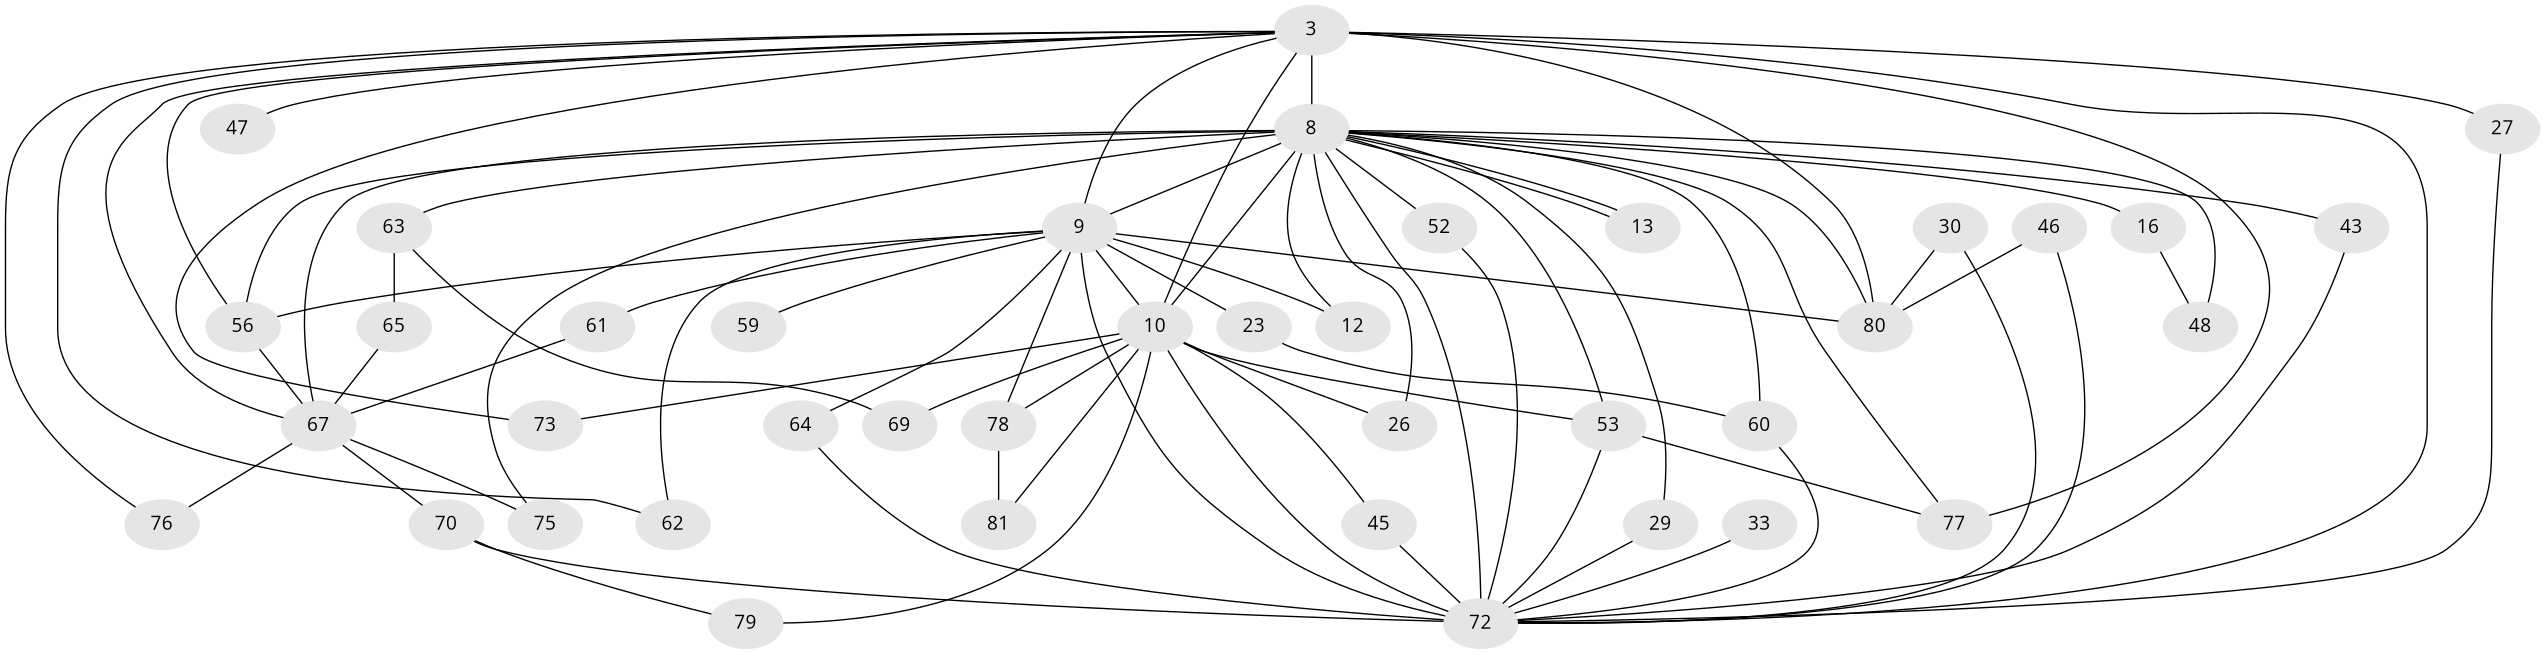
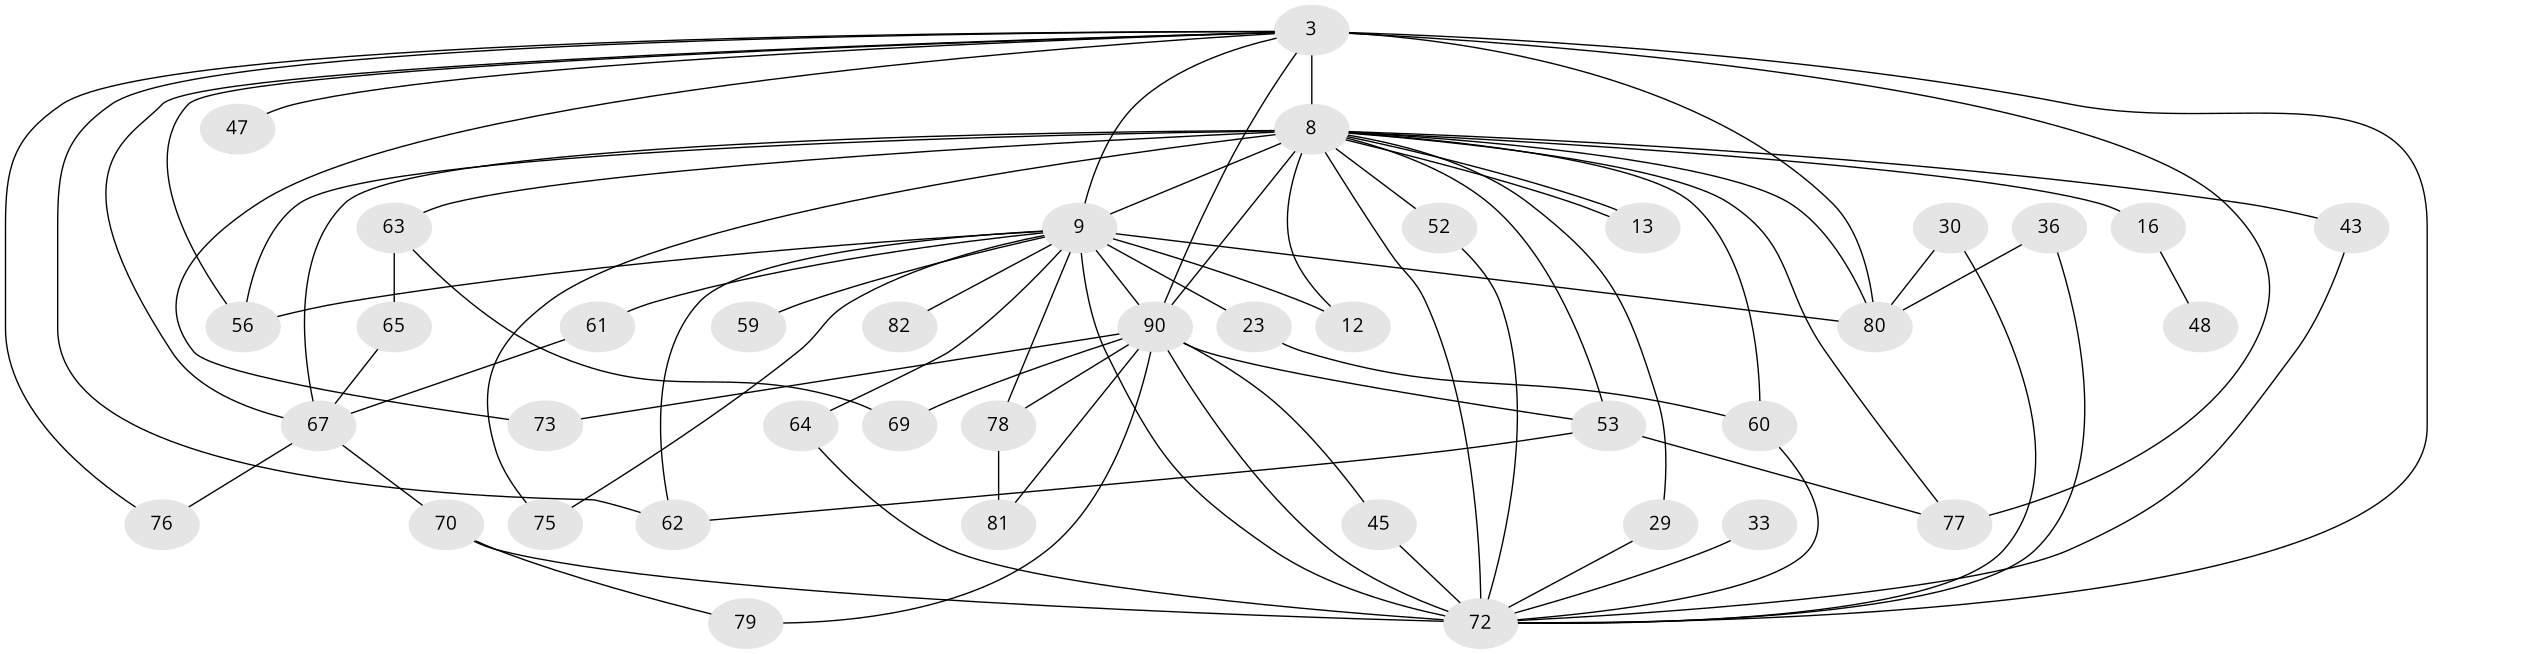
node "27": removed
edge "8" -- "48": removed
node "46": label "46" -> "36"
node "82": added
node "10": label "10" -> "90"
edge "56" -- "67": removed
node "26": removed
edge "67" -- "75": now "9" -- "75"
edge "53" -- "72": now "53" -- "62"
